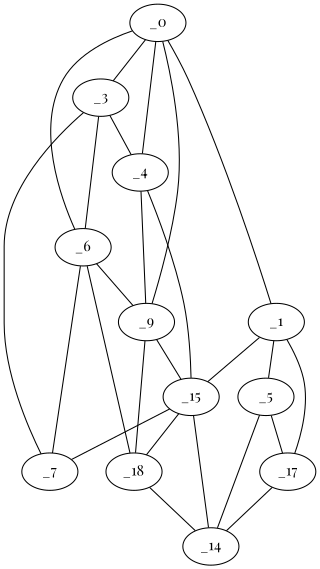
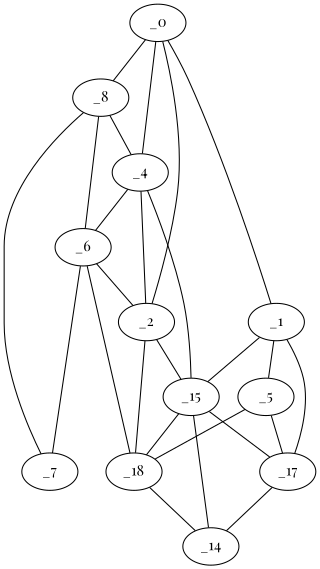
node "_3": label "_3" -> "_8"
edge "_0" -- "_6": now "_4" -- "_6"
node "_9": label "_9" -> "_2"
edge "_15" -- "_7": now "_15" -- "_17"
edge "_5" -- "_14": now "_5" -- "_18"
